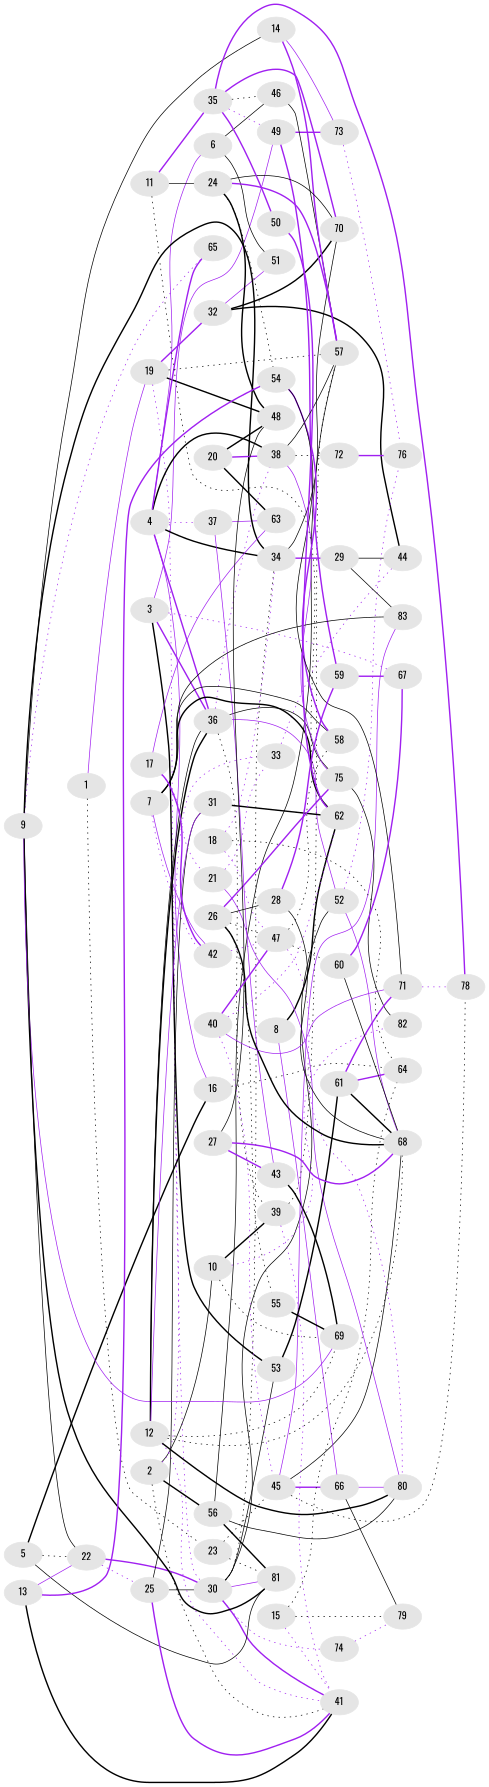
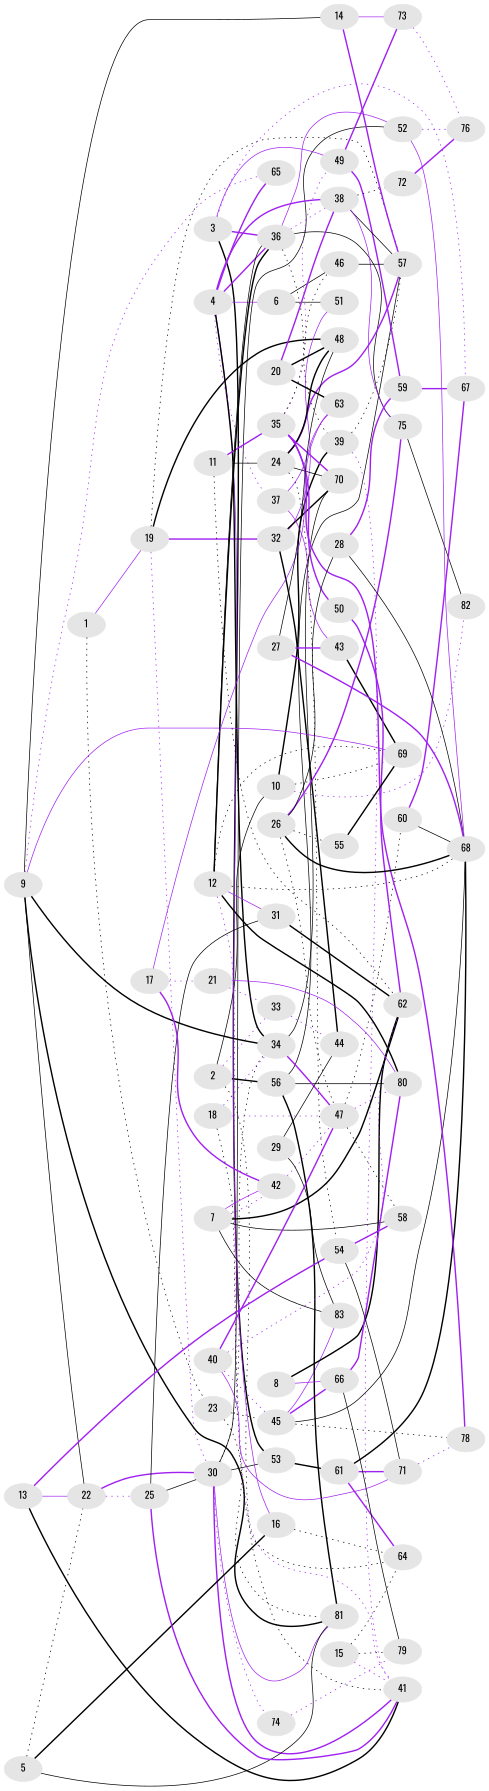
edge "38" -- "4": color black -> purple
edge "34" -- "29": now "34" -- "47"
edge "66" -- "80": style solid -> bold
